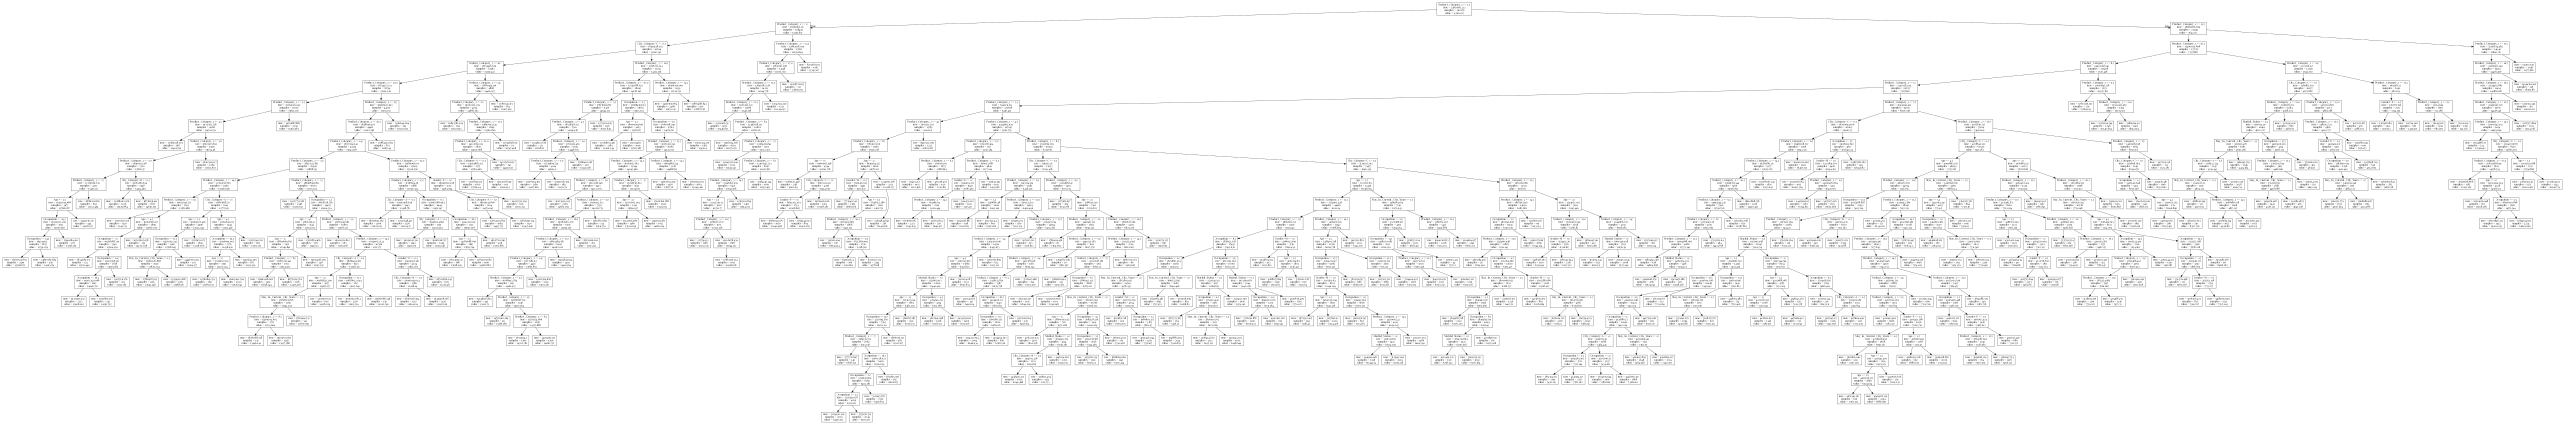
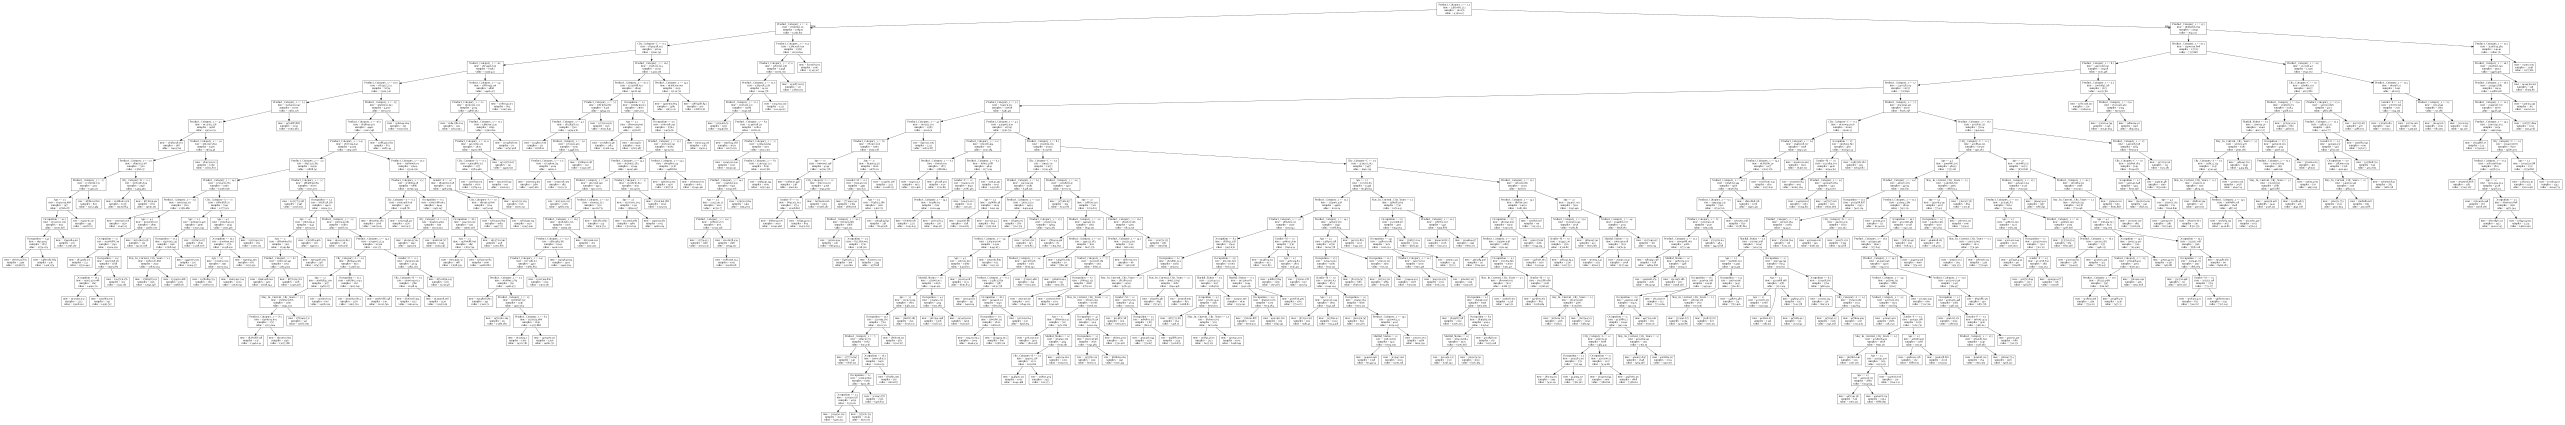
edge "mse = 7234769.308 samples = 2121 value = 10018.237" -> "mse = 12694843.847 samples = 238 value = 8041.508": now "Age <= 0.5 mse = 8748122.386 samples = 3106 value = 9361.752" -> "mse = 12694843.847 samples = 238 value = 8041.508"
edge "Age <= 1.5 mse = 4222128.525 samples = 3068 value = 7320.943" -> "mse = 4128112.672 samples = 2346 value = 7381.971": now "Age <= 2.5 mse = 4203988.168 samples = 4785 value = 7252.204" -> "mse = 4128112.672 samples = 2346 value = 7381.971"
